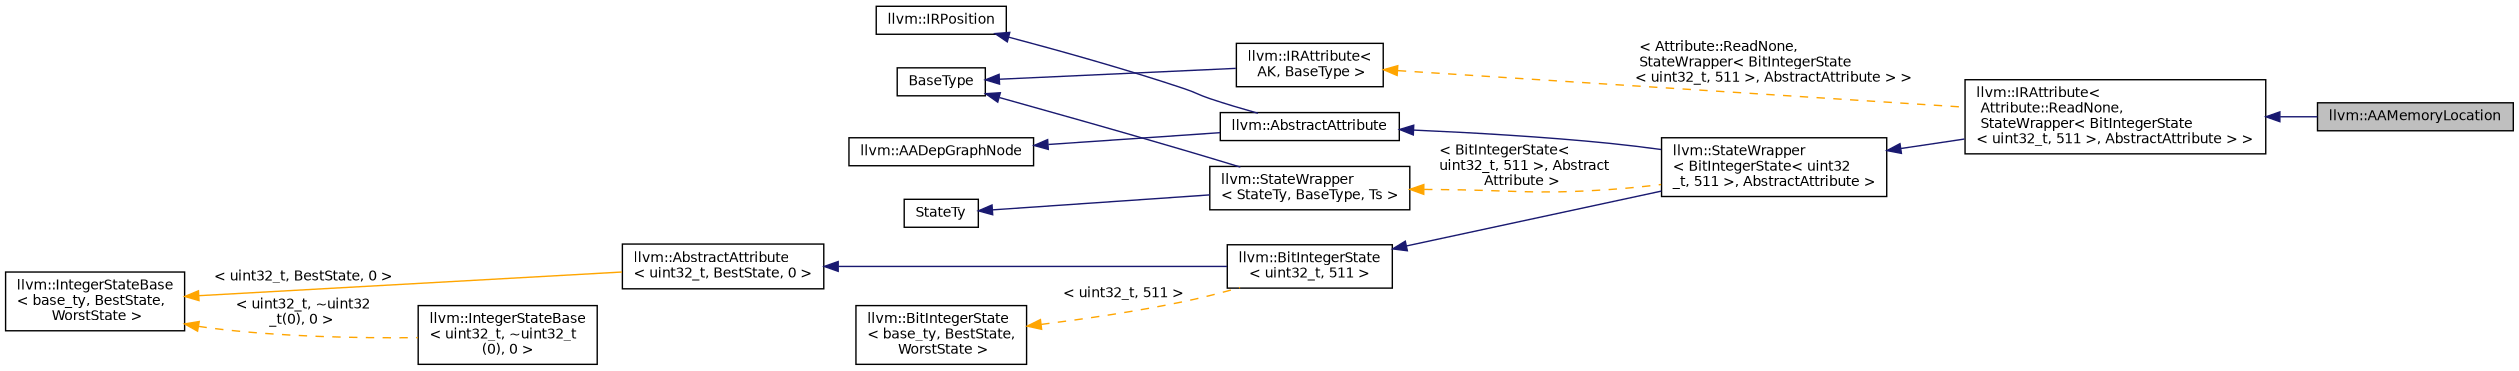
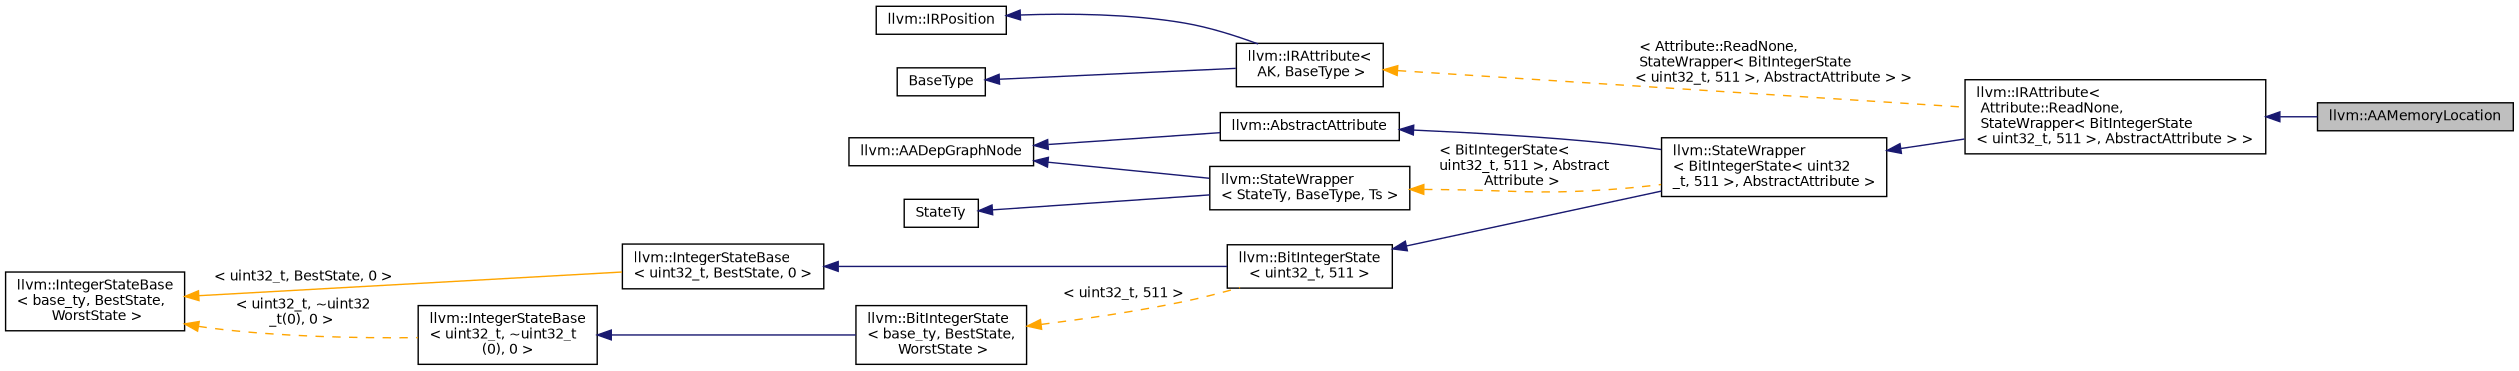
edge "llvm::AbstractAttribute" -> "llvm::IRPosition": now "llvm::IRAttribute< AK, BaseType >" -> "llvm::IRPosition"
edge "llvm::StateWrapper < StateTy, BaseType, Ts >" -> "BaseType": now "llvm::StateWrapper < StateTy, BaseType, Ts >" -> "llvm::AADepGraphNode"
node "llvm::AbstractAttribute < uint32_t, BestState, 0 >": label "llvm::AbstractAttribute < uint32_t, BestState, 0 >" -> "llvm::IntegerStateBase < uint32_t, BestState, 0 >"
edge "llvm::BitIntegerState < base_ty, BestState, WorstState >" -> "llvm::IntegerStateBase < uint32_t, ~uint32_t (0), 0 >": added
